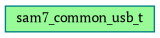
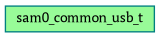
node "sam7_common_usb_t": label "sam7_common_usb_t" -> "sam0_common_usb_t"
